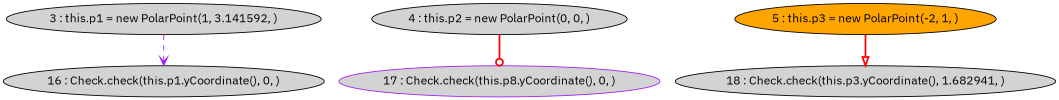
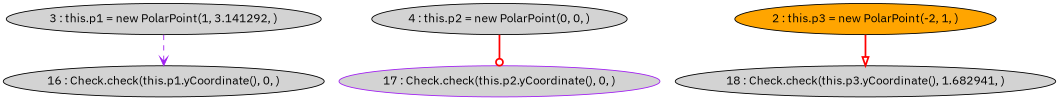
node "3 : this.p1 = new PolarPoint(1, 3.141592, )": label "3 : this.p1 = new PolarPoint(1, 3.141592, )" -> "3 : this.p1 = new PolarPoint(1, 3.141292, )"
node "5 : this.p3 = new PolarPoint(-2, 1, )": label "5 : this.p3 = new PolarPoint(-2, 1, )" -> "2 : this.p3 = new PolarPoint(-2, 1, )"
node "17 : Check.check(this.p8.yCoordinate(), 0, )": label "17 : Check.check(this.p8.yCoordinate(), 0, )" -> "17 : Check.check(this.p2.yCoordinate(), 0, )"
